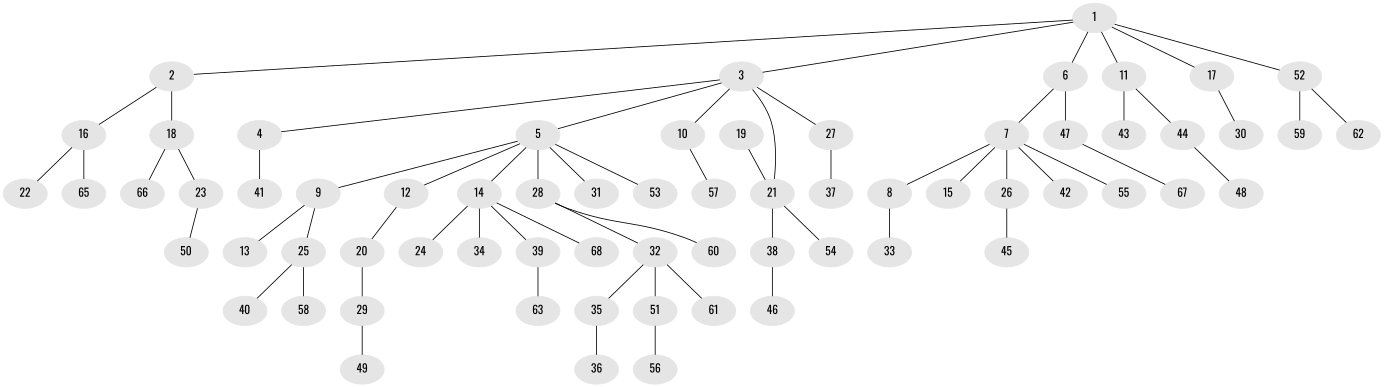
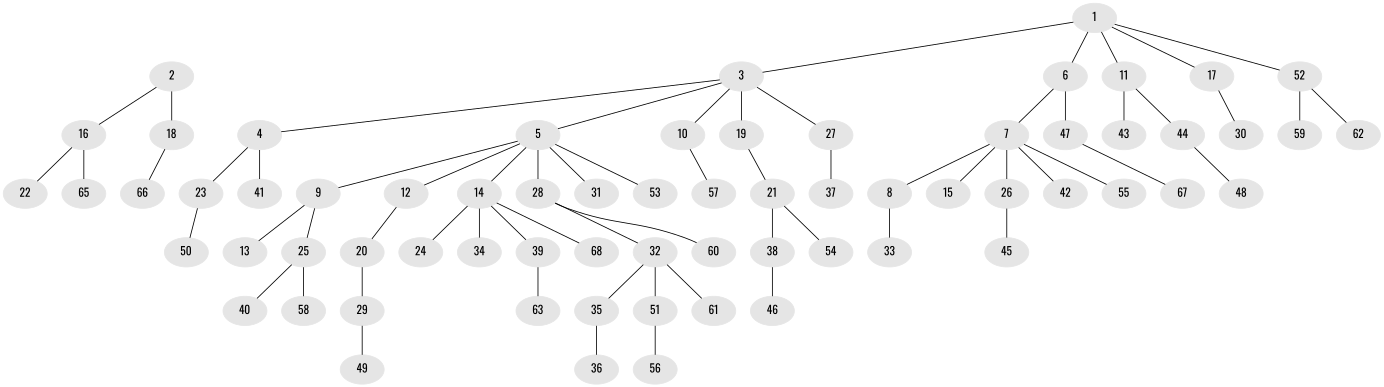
edge "1" -- "2": removed
edge "3" -- "21": now "3" -- "19"
edge "18" -- "23": now "4" -- "23"
